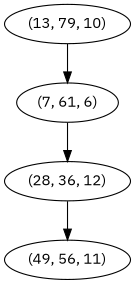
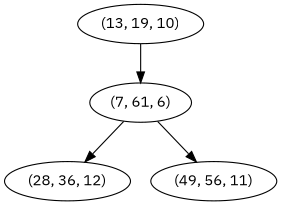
node "(13, 79, 10)": label "(13, 79, 10)" -> "(13, 19, 10)"
edge "(28, 36, 12)" -> "(49, 56, 11)": now "(7, 61, 6)" -> "(49, 56, 11)"
